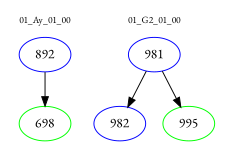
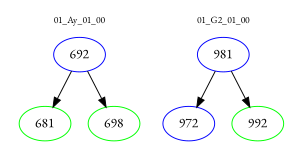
node "892": label "892" -> "692"
node "681": added
node "982": label "982" -> "972"
node "995": label "995" -> "992"
